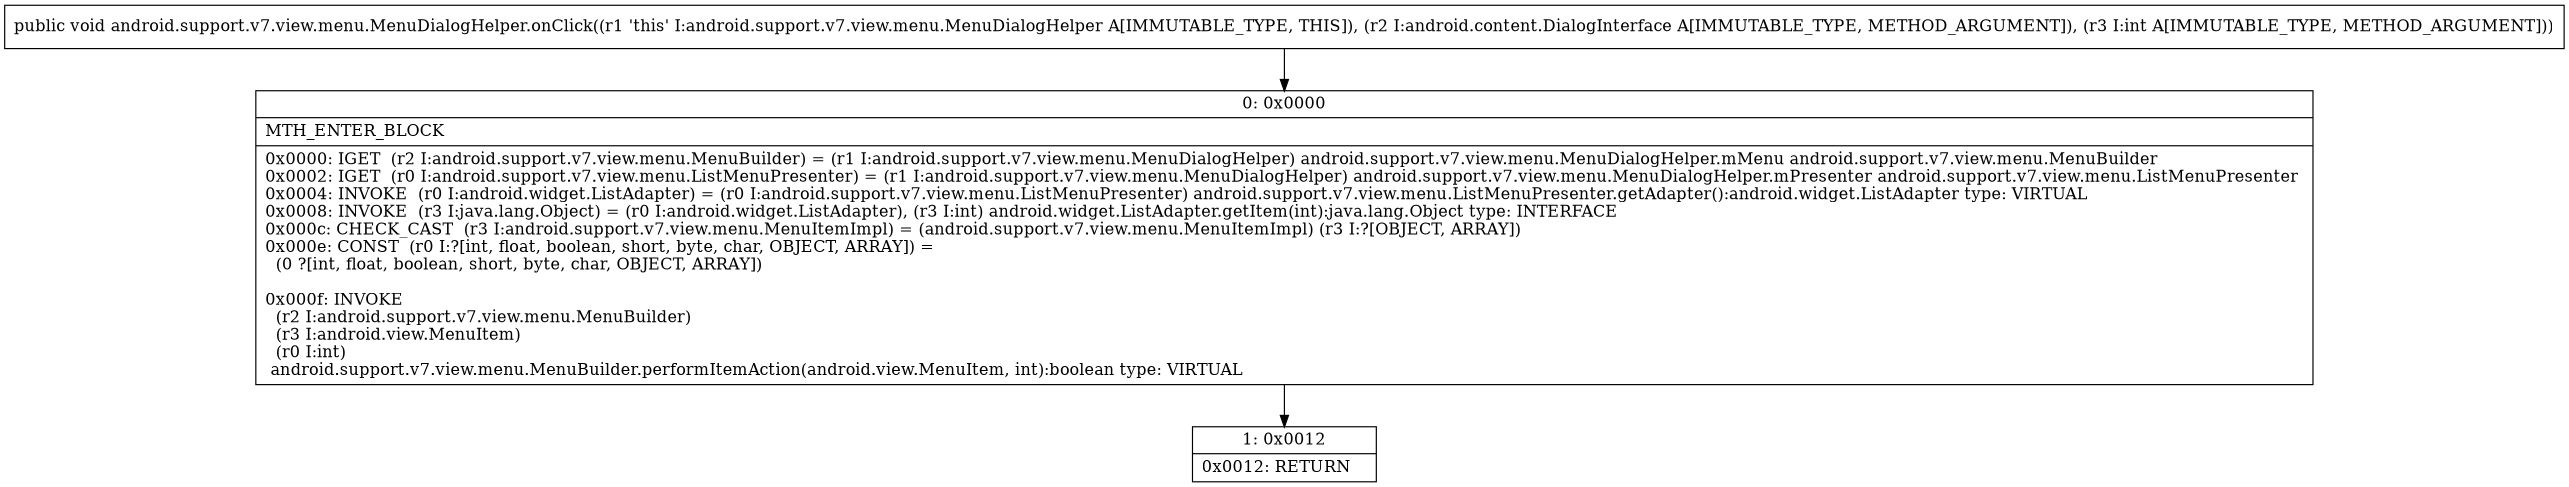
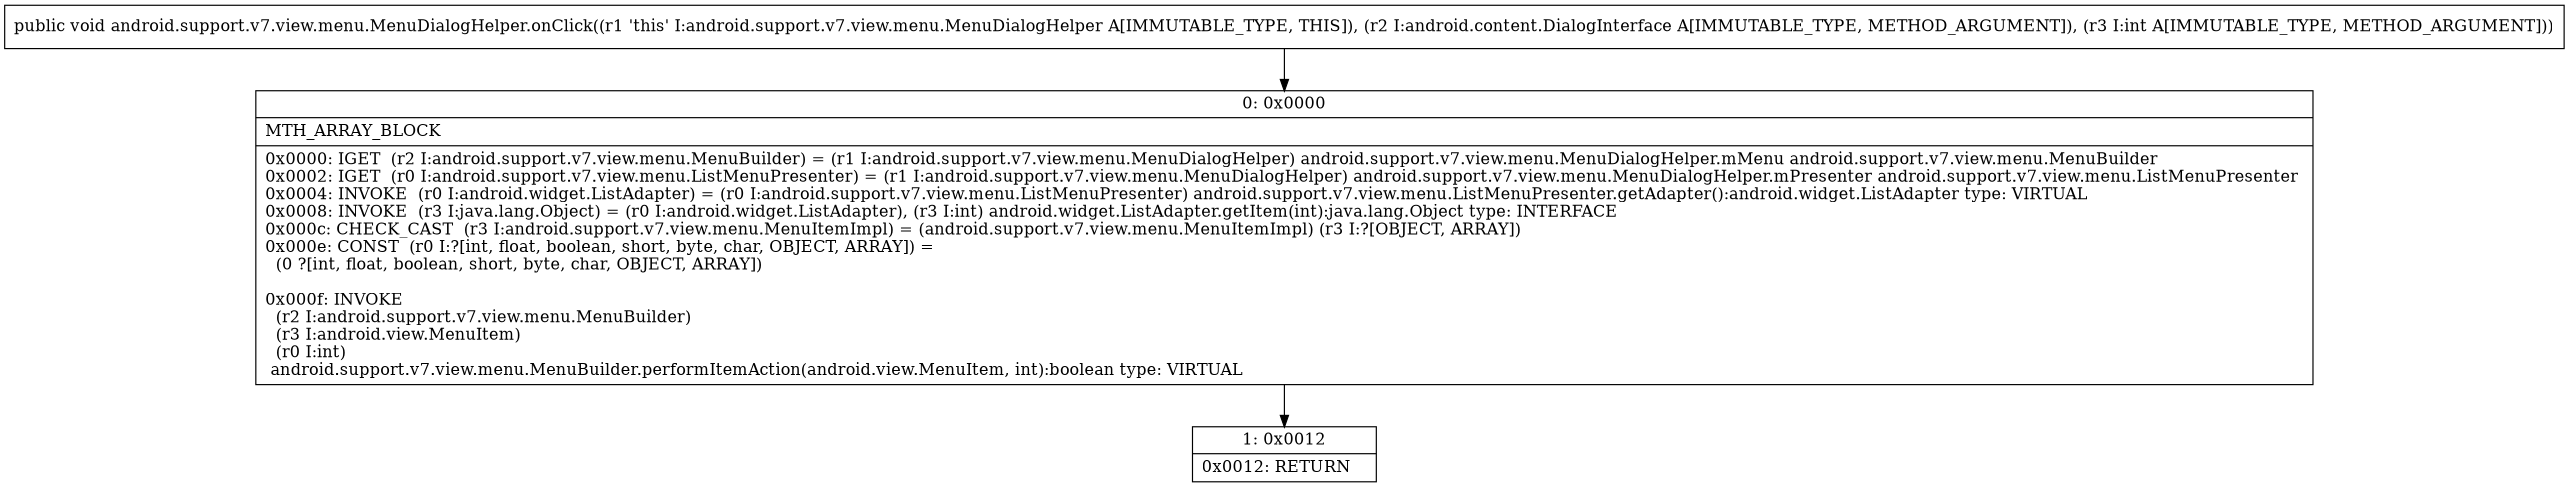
node "0: 0x0000": text "MTH_ENTER_BLOCK" -> "MTH_ARRAY_BLOCK"
